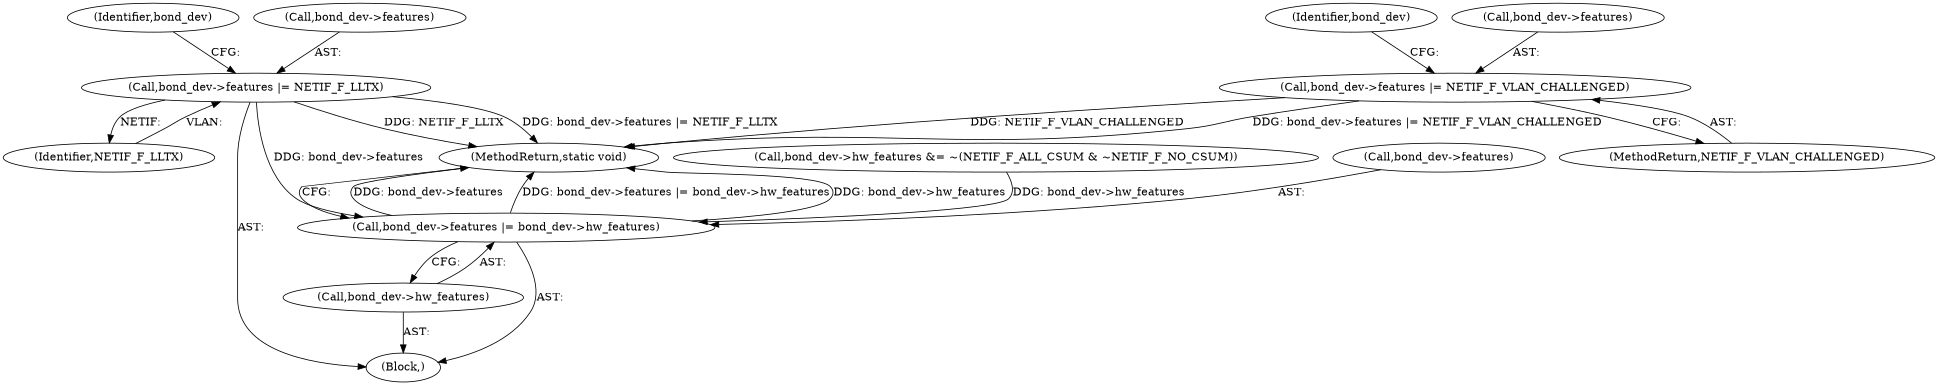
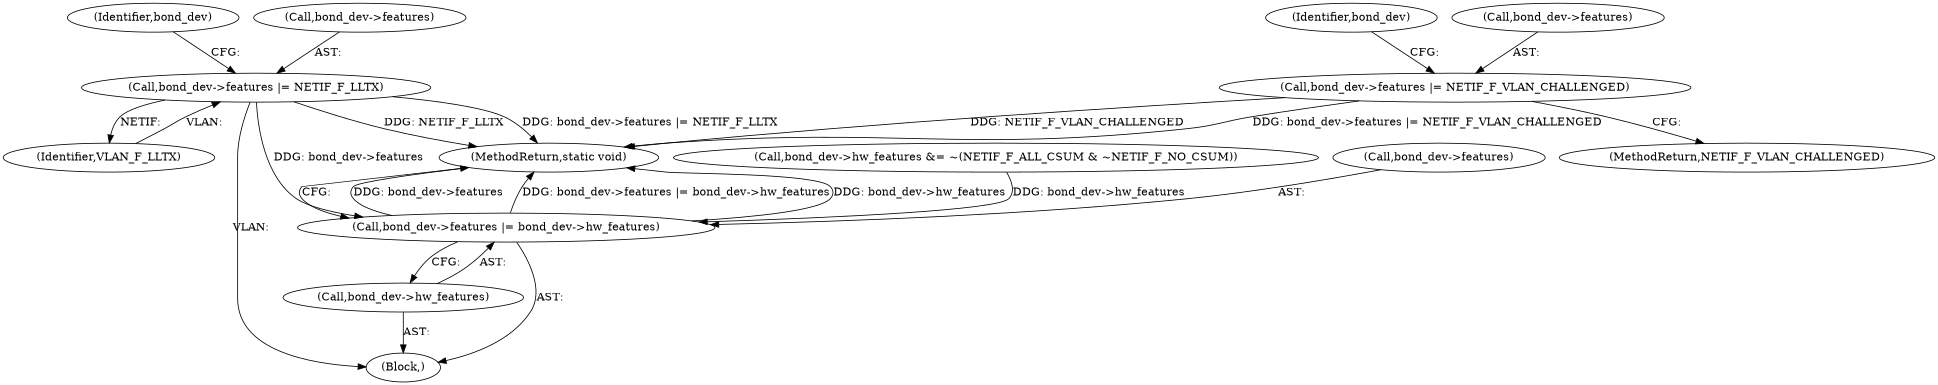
edge "(MethodReturn,NETIF_F_VLAN_CHALLENGED)" -> "(Call,bond_dev->features |= NETIF_F_VLAN_CHALLENGED)": removed, label "AST:"
node "(Identifier,NETIF_F_LLTX)": label "(Identifier,NETIF_F_LLTX)" -> "(Identifier,VLAN_F_LLTX)"
edge "(Call,bond_dev->features |= NETIF_F_LLTX)" -> "(Block,)": label "AST: " -> "VLAN: "
